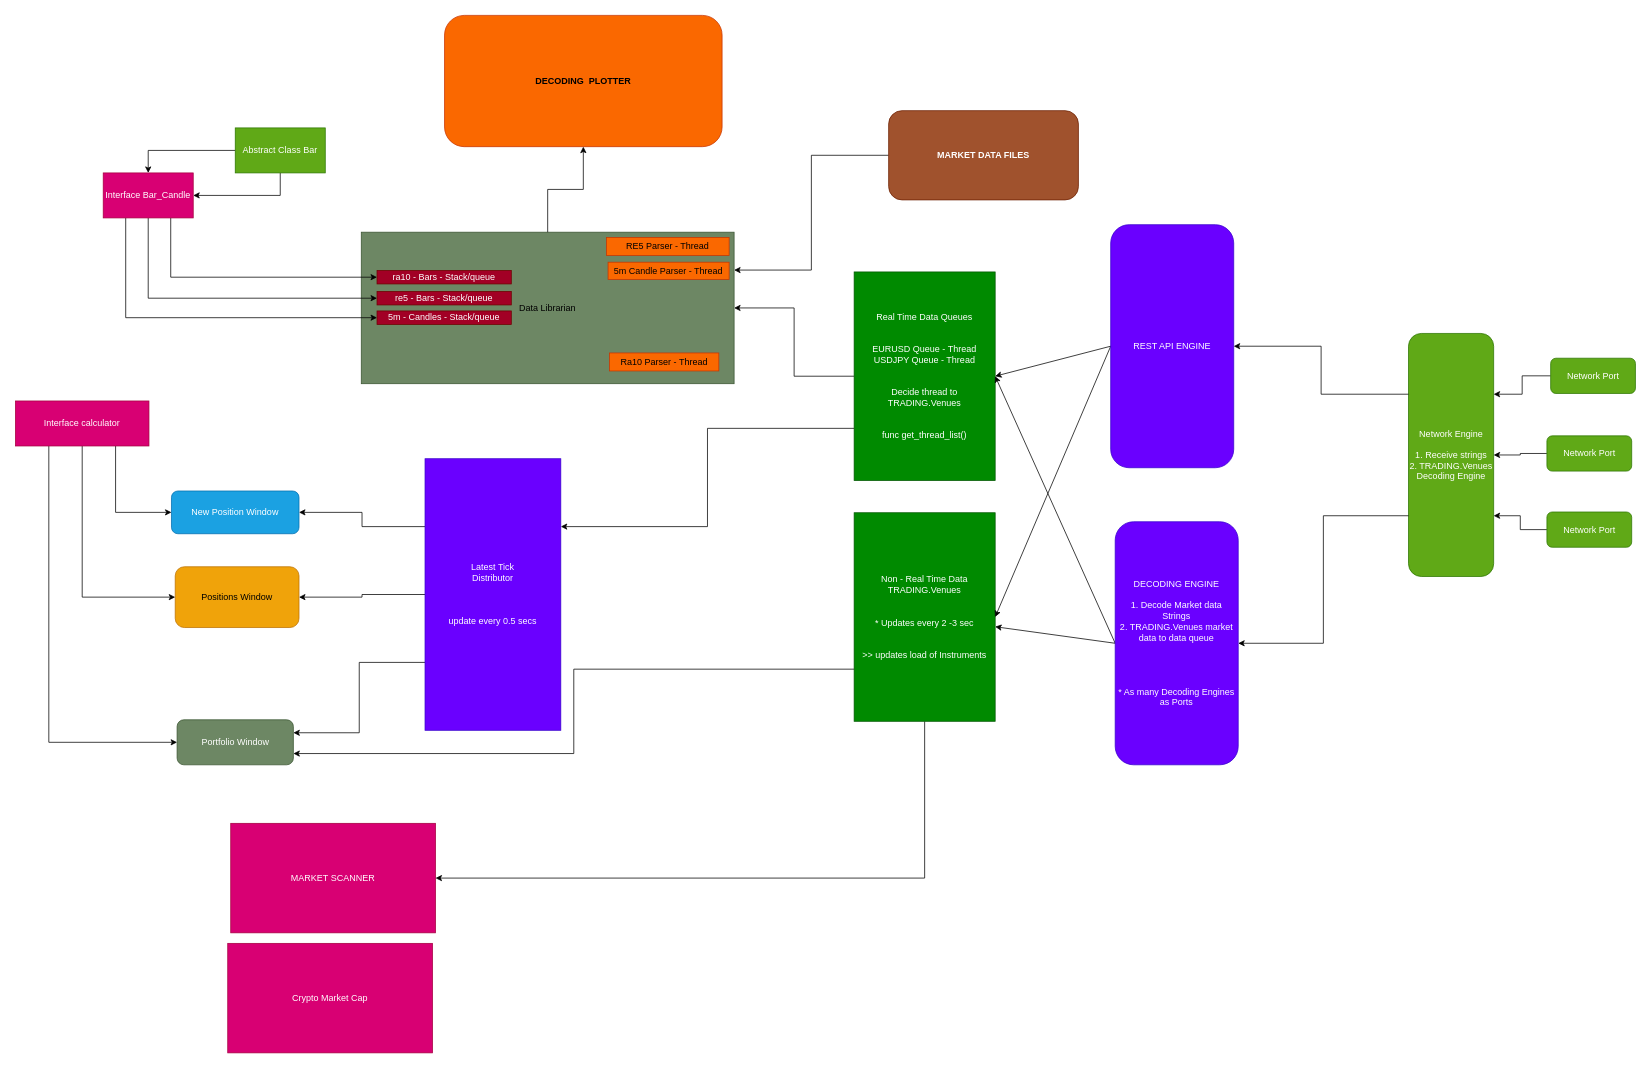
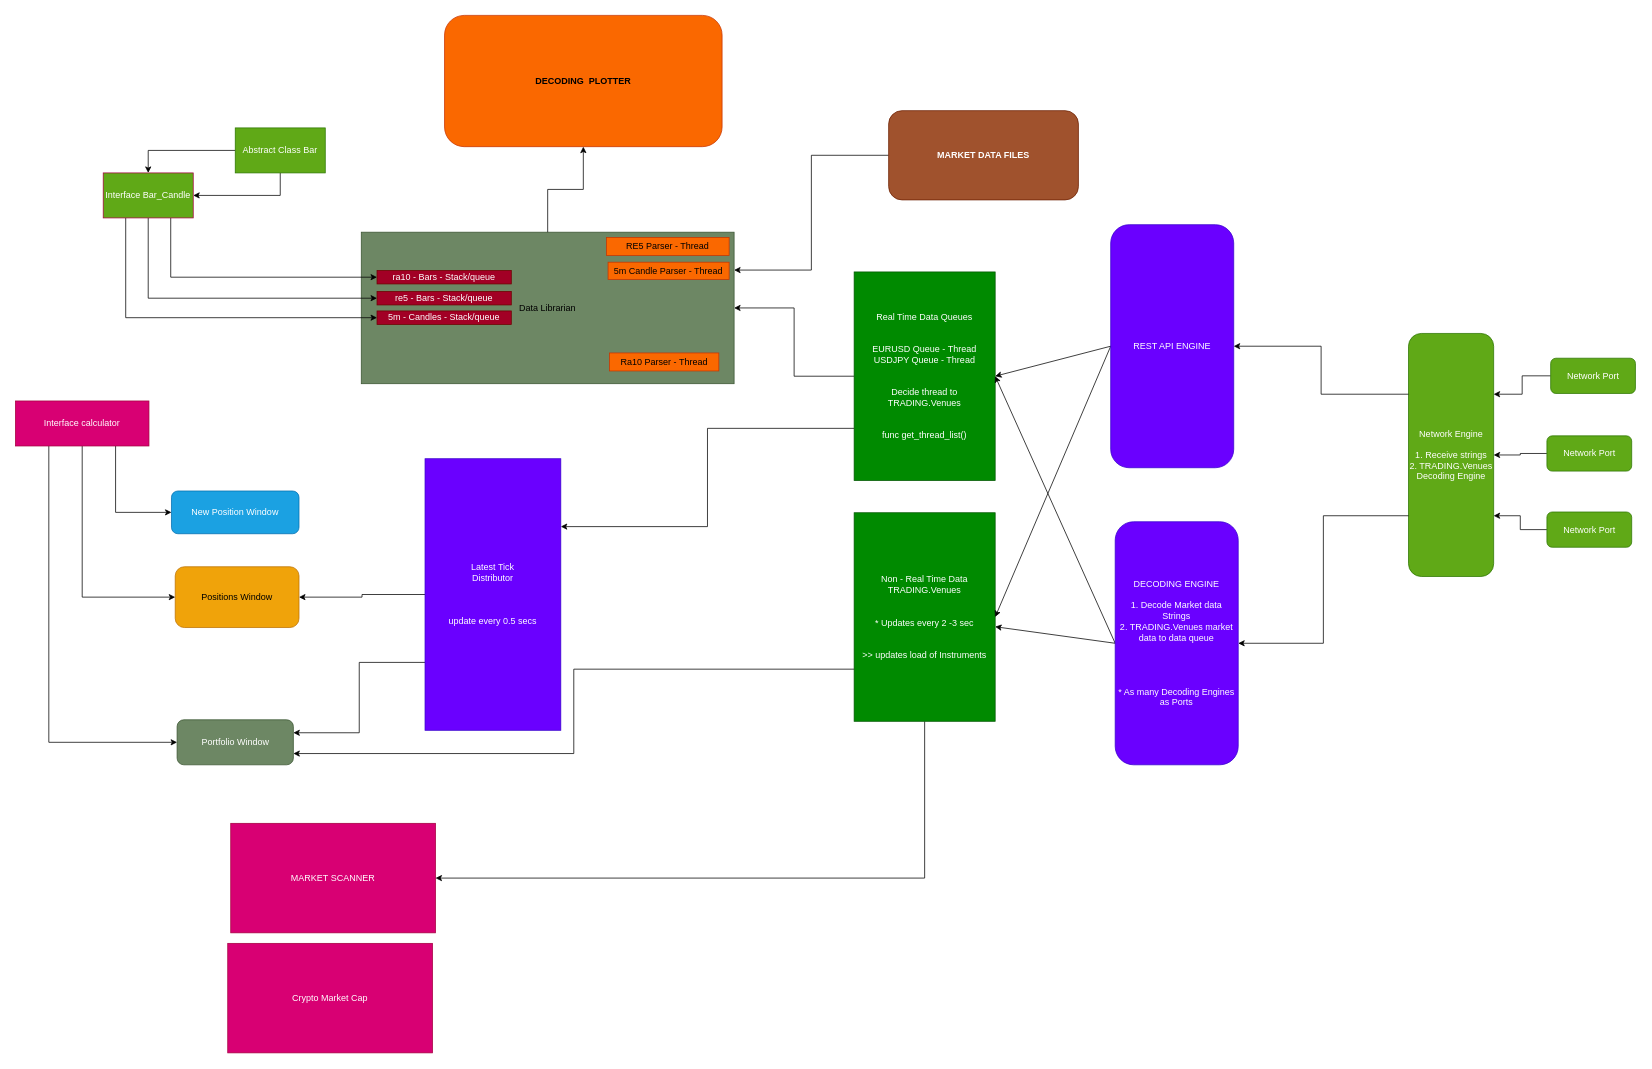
node "Interface Bar_Candle": fillcolor #d80073 -> #60a917
edge "Latest Tick Distributor update every 0.5 secs" -> "New Position Window": removed
